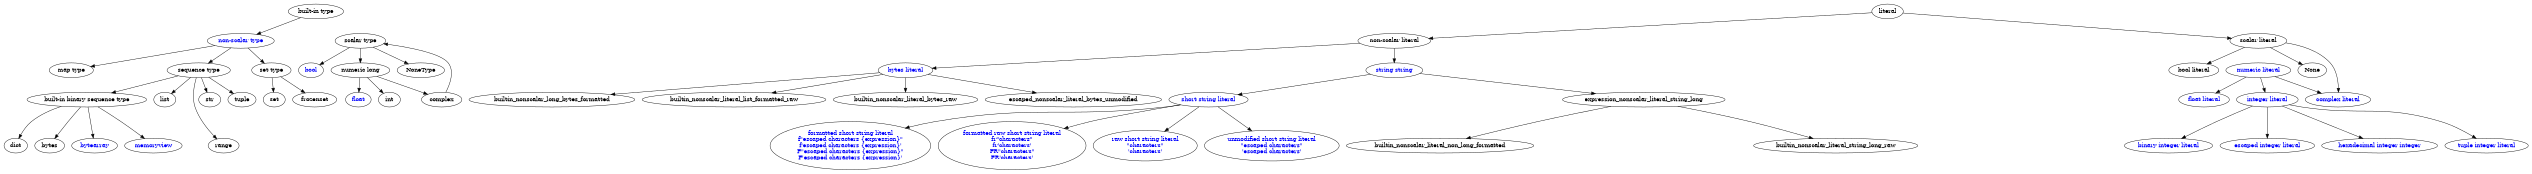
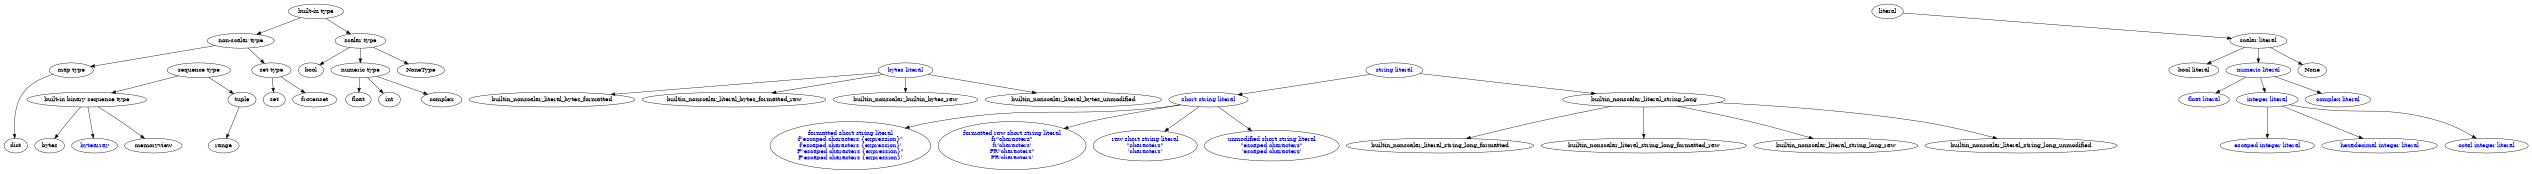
node "non-scalar type": fontcolor blue -> black
node "non-scalar literal": removed
edge "non-scalar type" -> "sequence type": removed
edge "complex" -> "scalar type": now "built-in type" -> "scalar type"
edge "scalar literal" -> "complex literal": now "scalar literal" -> "numeric literal"
node "bool": fontcolor blue -> black
node "numeric long": label "numeric long" -> "numeric type"
node "string string": label "string string" -> "string literal"
node "list": removed
node "str": removed
node "float": fontcolor blue -> black
node "builtin_nonscalar_long_bytes_formatted": label "builtin_nonscalar_long_bytes_formatted" -> "builtin_nonscalar_literal_bytes_formatted"
node "builtin_nonscalar_literal_list_formatted_raw": label "builtin_nonscalar_literal_list_formatted_raw" -> "builtin_nonscalar_literal_bytes_formatted_raw"
node "builtin_nonscalar_literal_bytes_raw": label "builtin_nonscalar_literal_bytes_raw" -> "builtin_nonscalar_builtin_bytes_raw"
node "escaped_nonscalar_literal_bytes_unmodified": label "escaped_nonscalar_literal_bytes_unmodified" -> "builtin_nonscalar_literal_bytes_unmodified"
node "expression_nonscalar_literal_string_long": label "expression_nonscalar_literal_string_long" -> "builtin_nonscalar_literal_string_long"
edge "sequence type" -> "range": now "tuple" -> "range"
edge "built-in binary sequence type" -> "dict": now "map type" -> "dict"
node "memoryview": fontcolor blue -> black
node "builtin_nonscalar_literal_non_long_formatted": label "builtin_nonscalar_literal_non_long_formatted" -> "builtin_nonscalar_literal_string_long_formatted"
node "builtin_nonscalar_literal_string_long_formatted_raw": added
node "builtin_nonscalar_literal_string_long_unmodified": added
node "binary integer literal": removed
node "hexadecimal integer integer": label "hexadecimal integer integer" -> "hexadecimal integer literal"
node "tuple integer literal": label "tuple integer literal" -> "octal integer literal"
